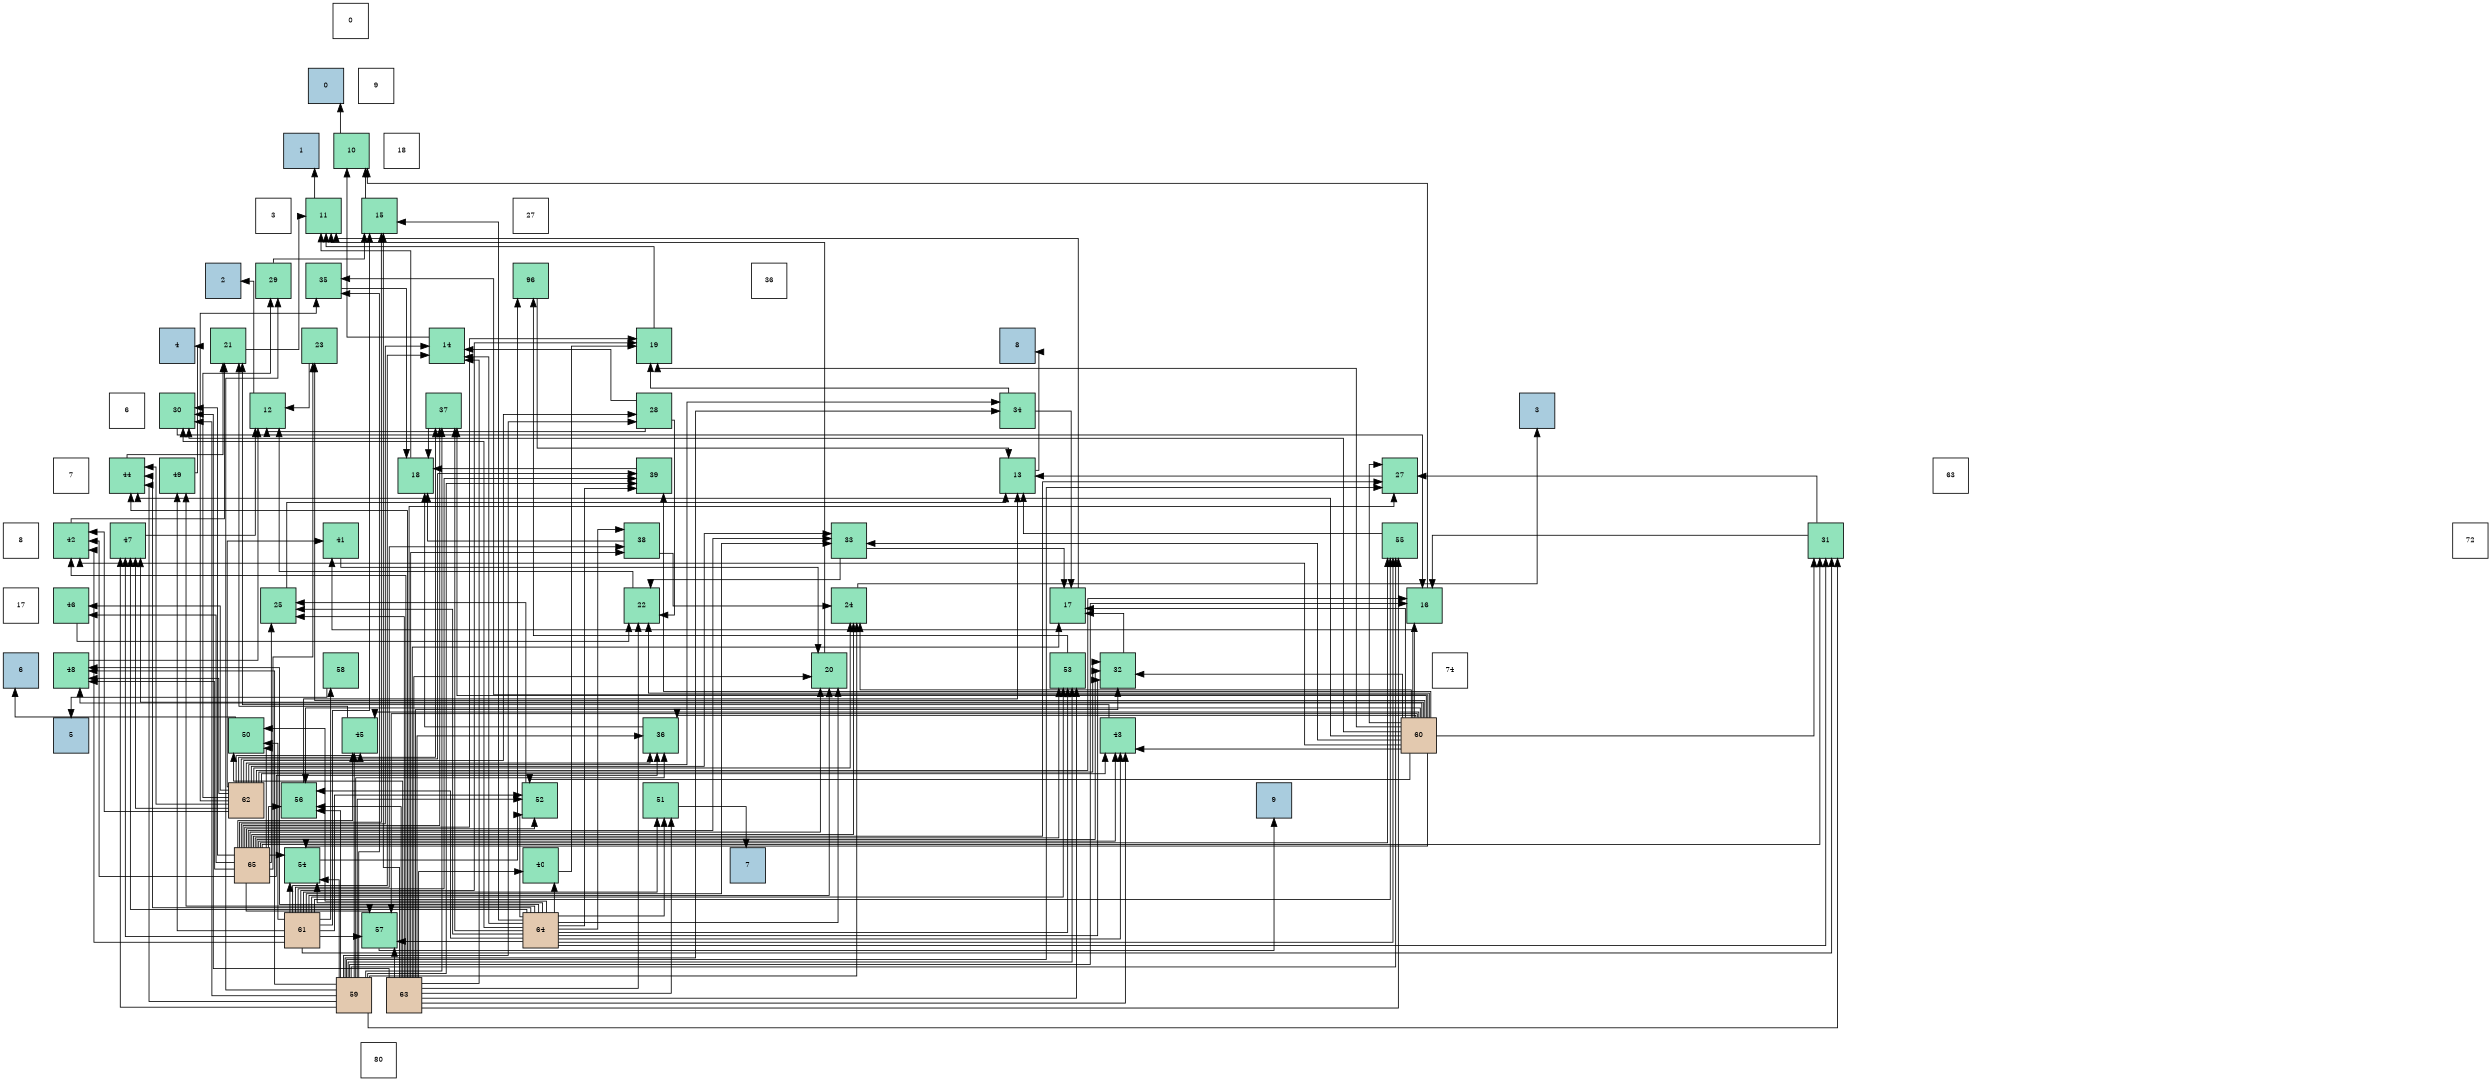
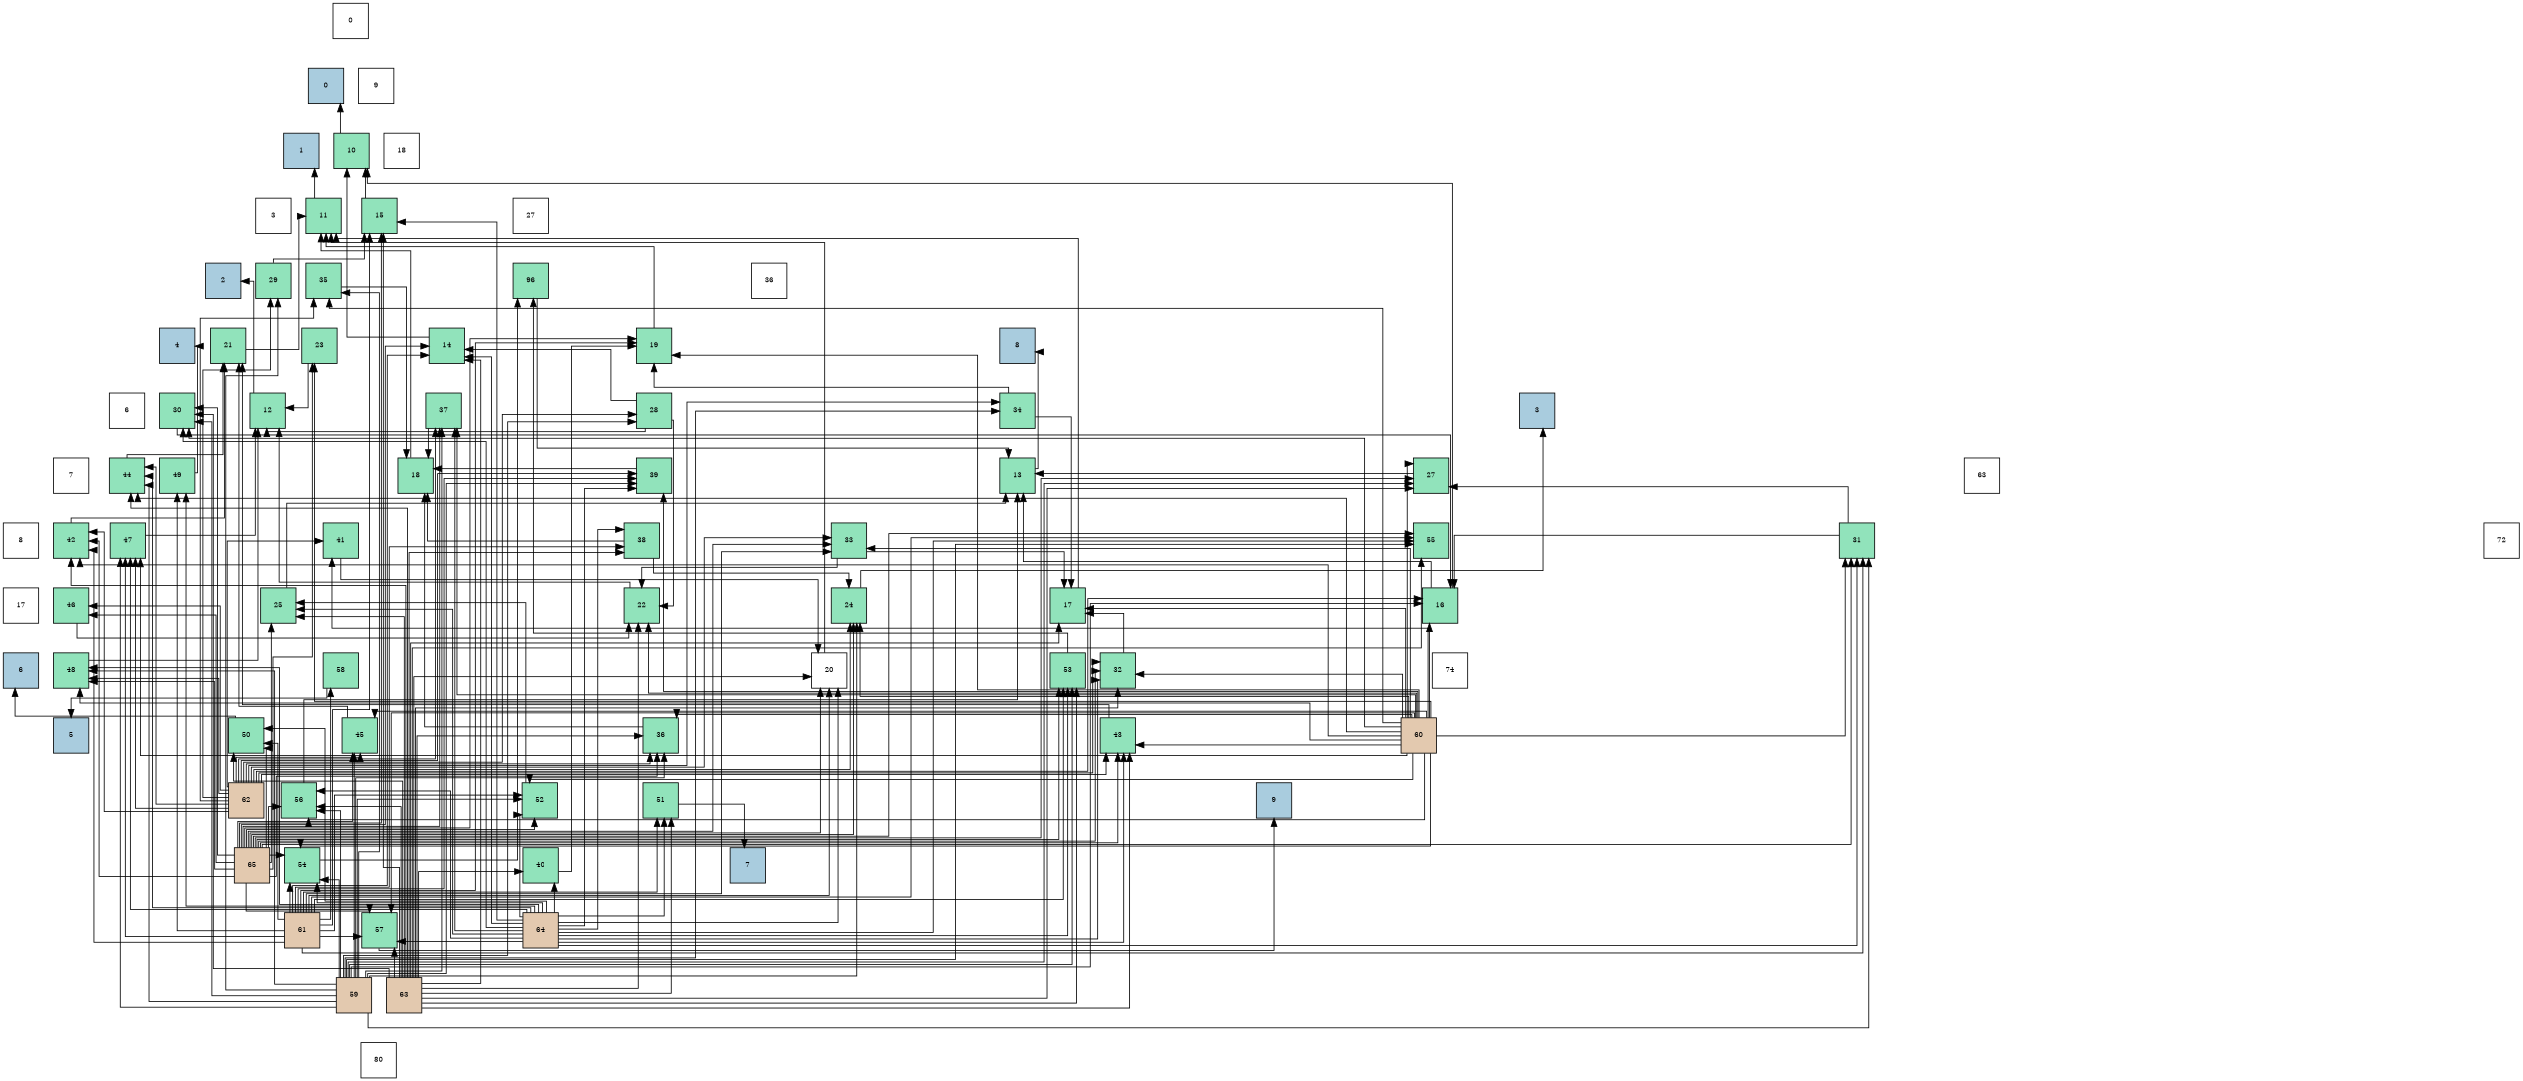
edge "55" -> "13": now "16" -> "13"
node "20": fillcolor #91e3bb -> #ffffff
